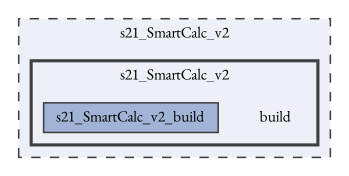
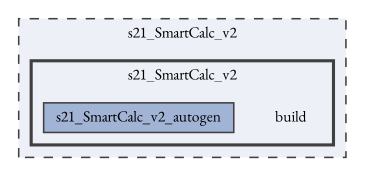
node "s21_SmartCalc_v2_build": label "s21_SmartCalc_v2_build" -> "s21_SmartCalc_v2_autogen"
